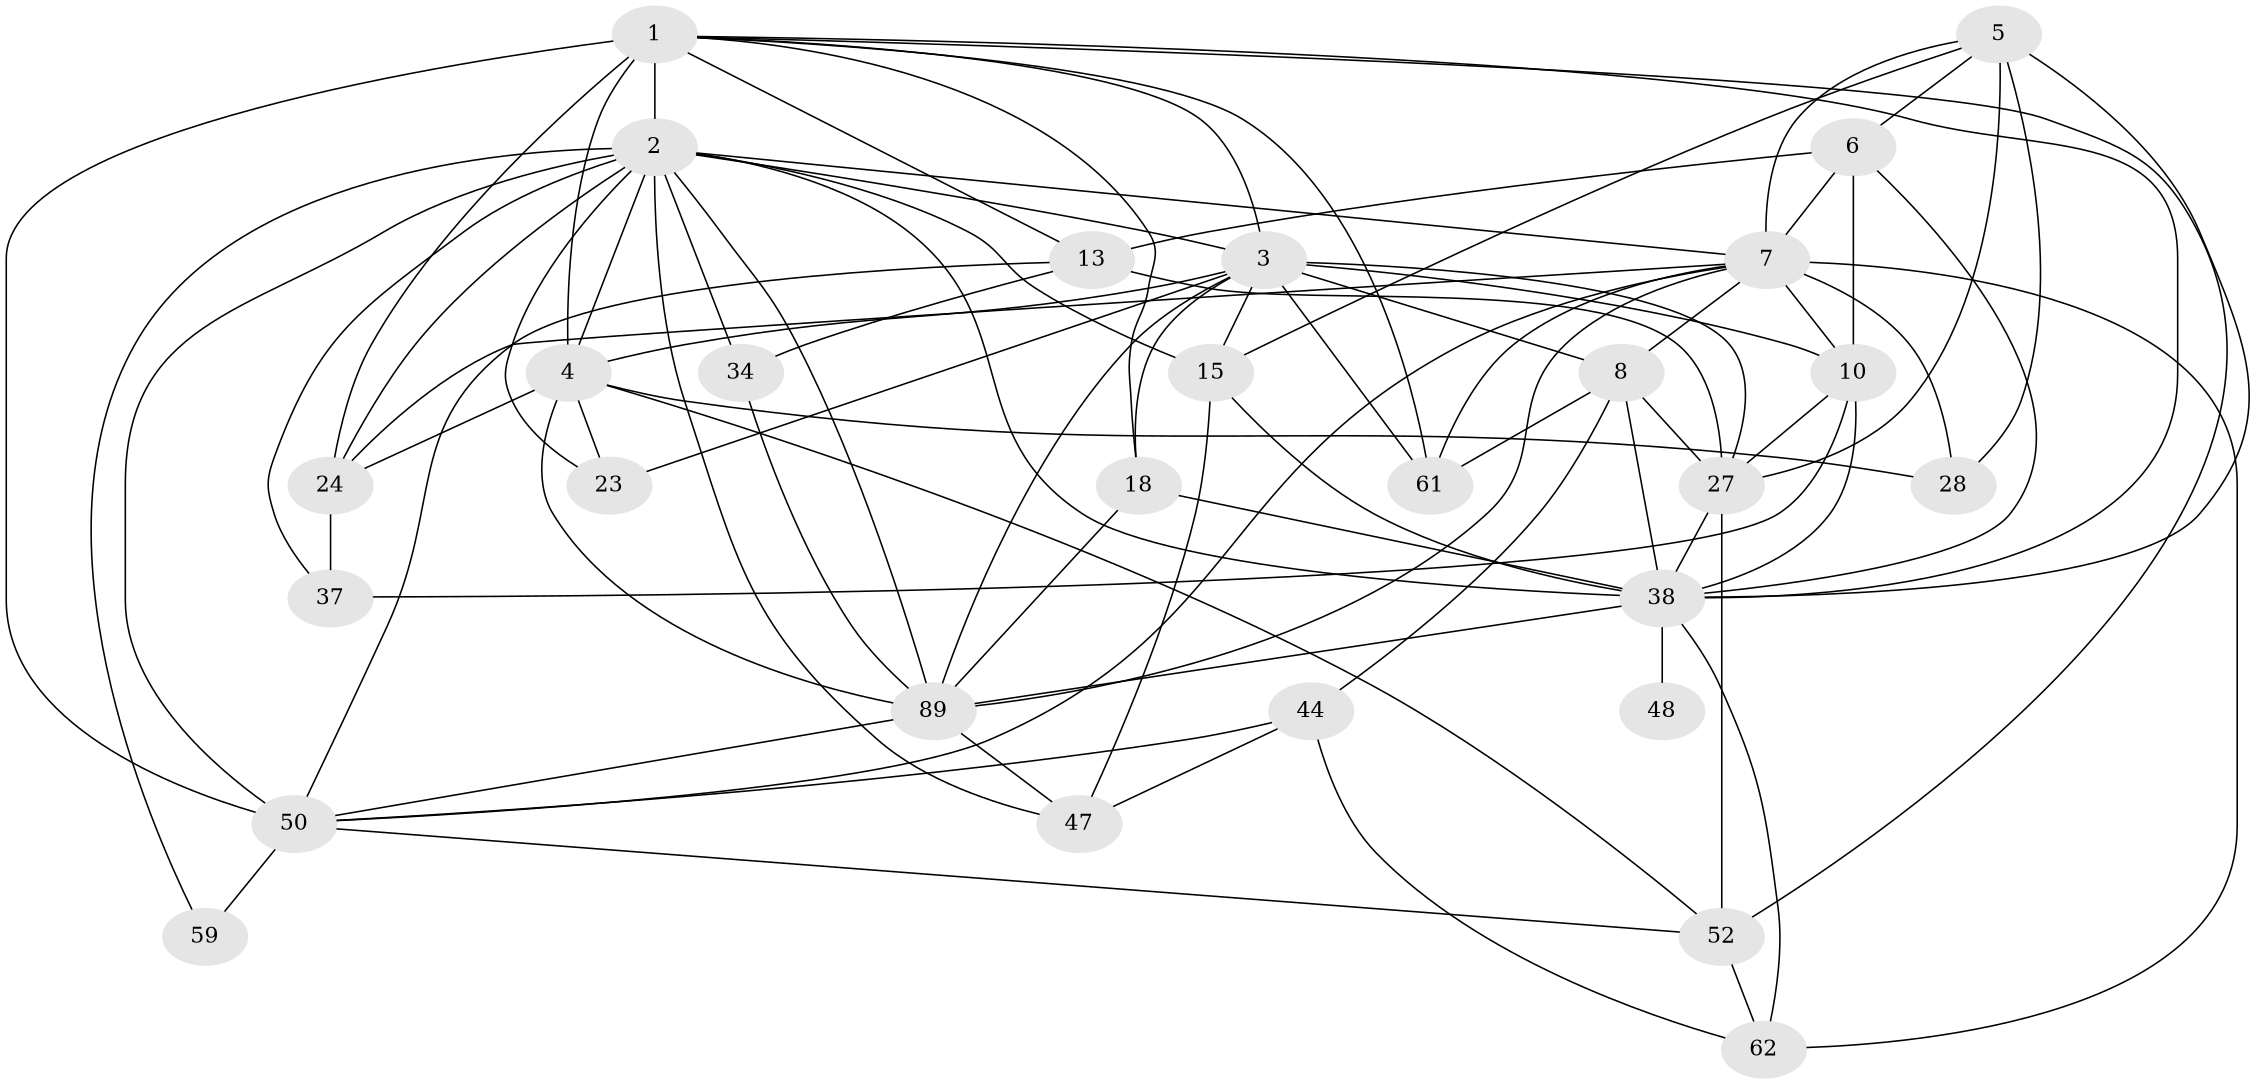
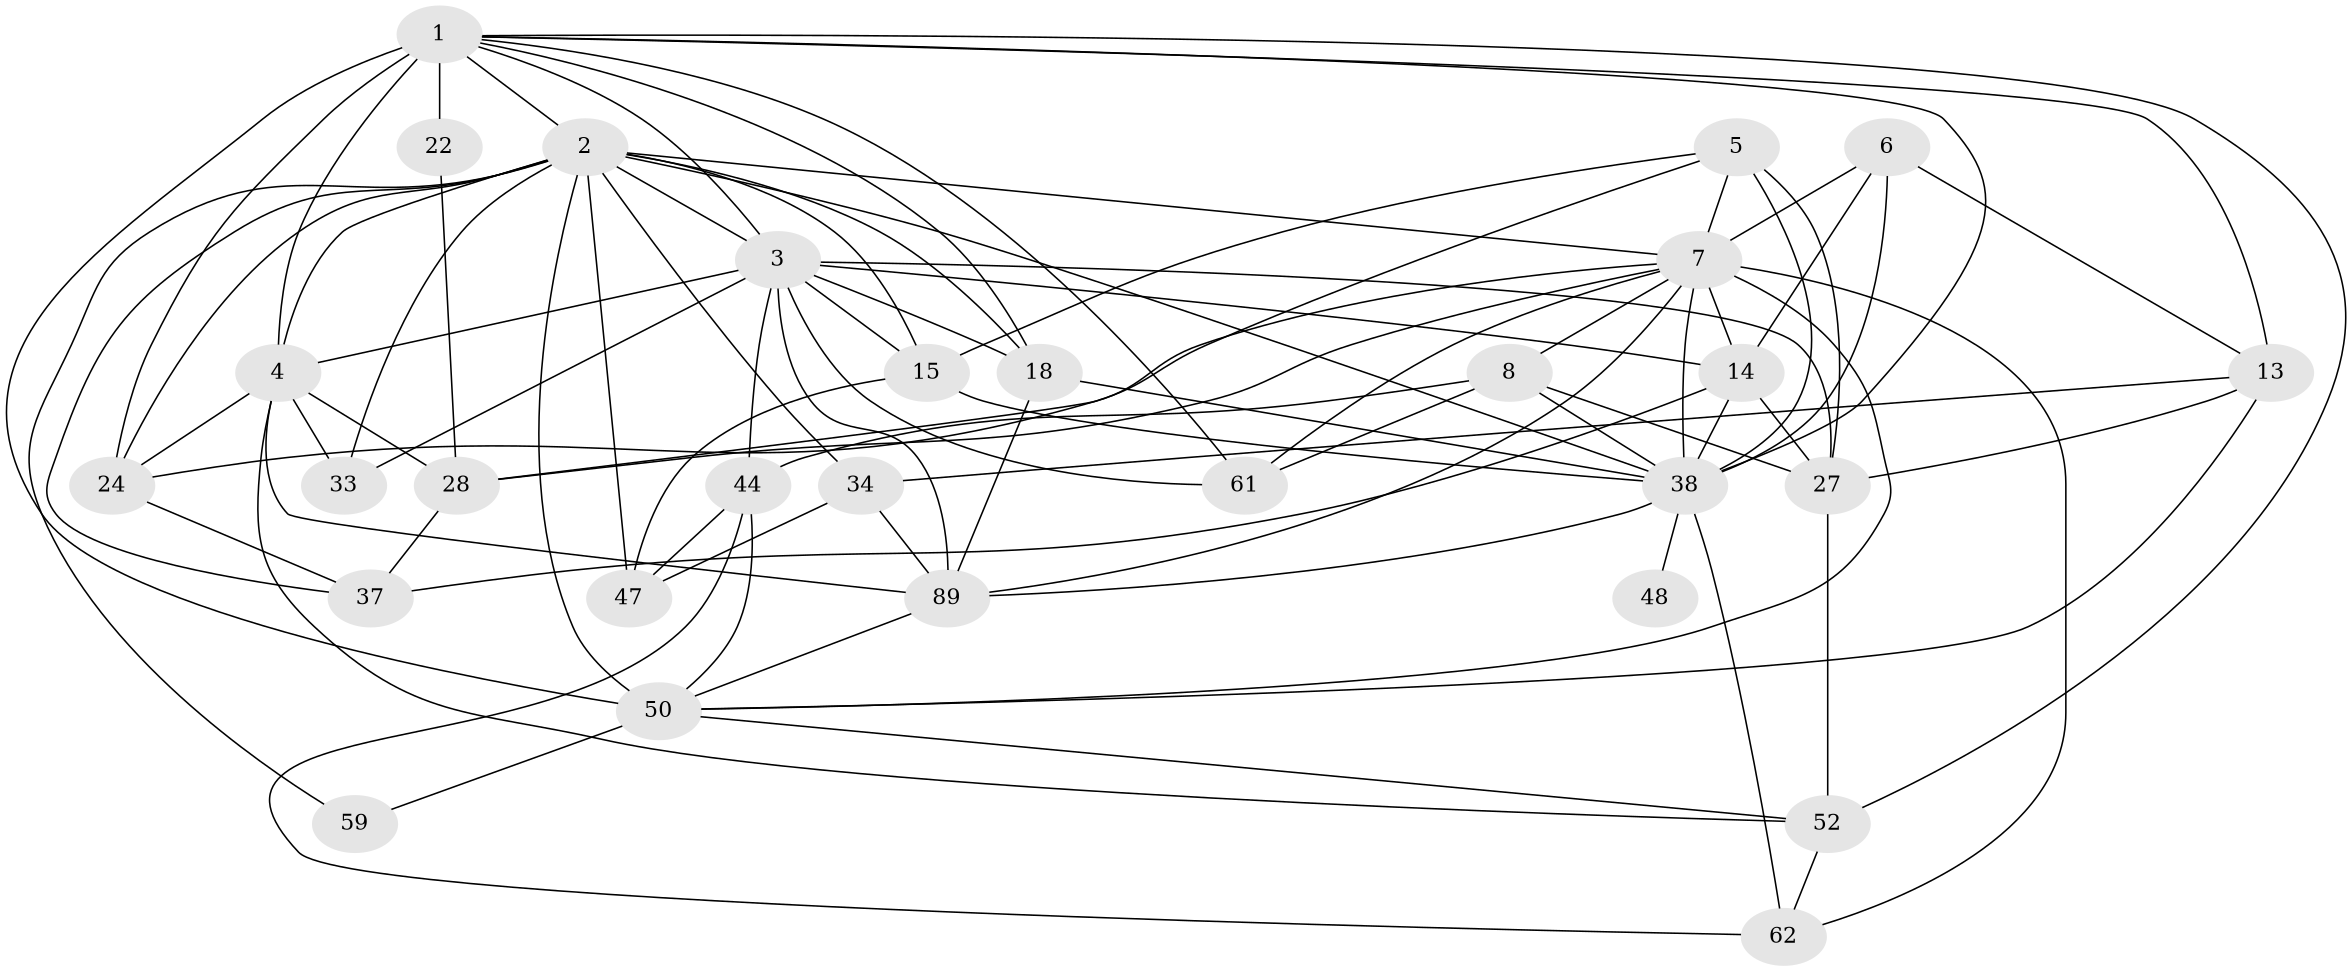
edge "5" -- "6": removed
node "22": added
edge "3" -- "8": now "3" -- "44"
node "10": label "10" -> "14"
edge "2" -- "89": now "2" -- "18"
node "23": label "23" -> "33"
edge "28" -- "37": added
edge "27" -- "38": now "7" -- "38"
edge "89" -- "47": now "34" -- "47"
